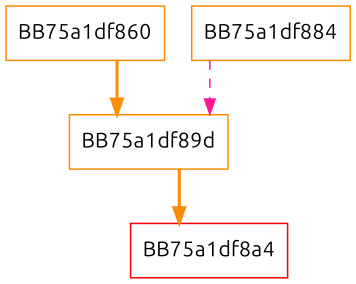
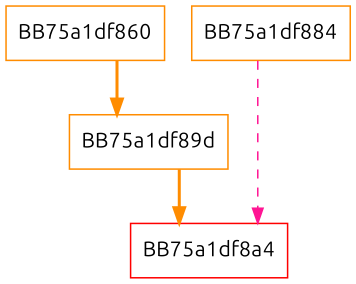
edge "BB75a1df884" -> "BB75a1df89d": now "BB75a1df884" -> "BB75a1df8a4"
